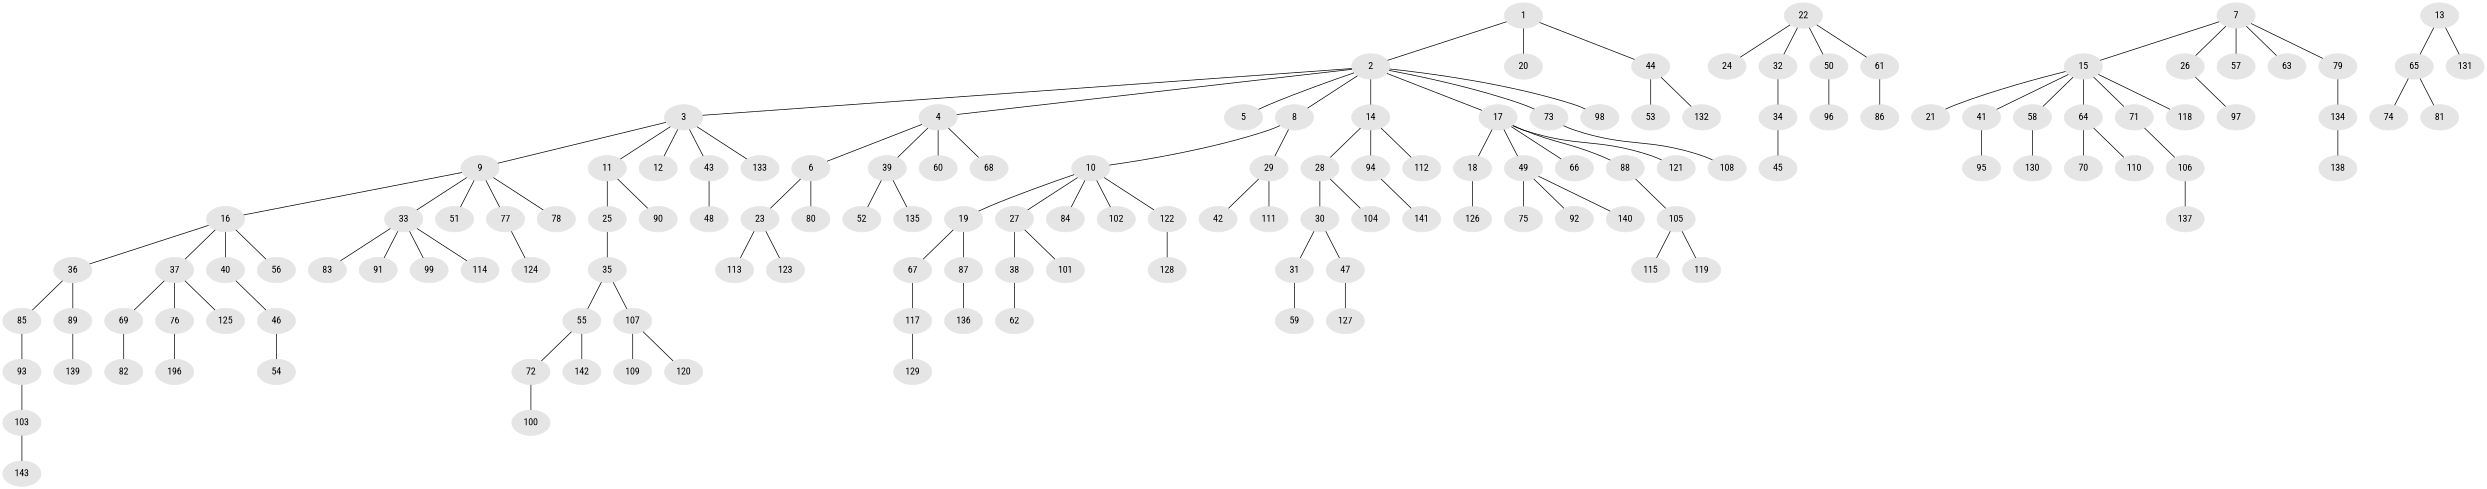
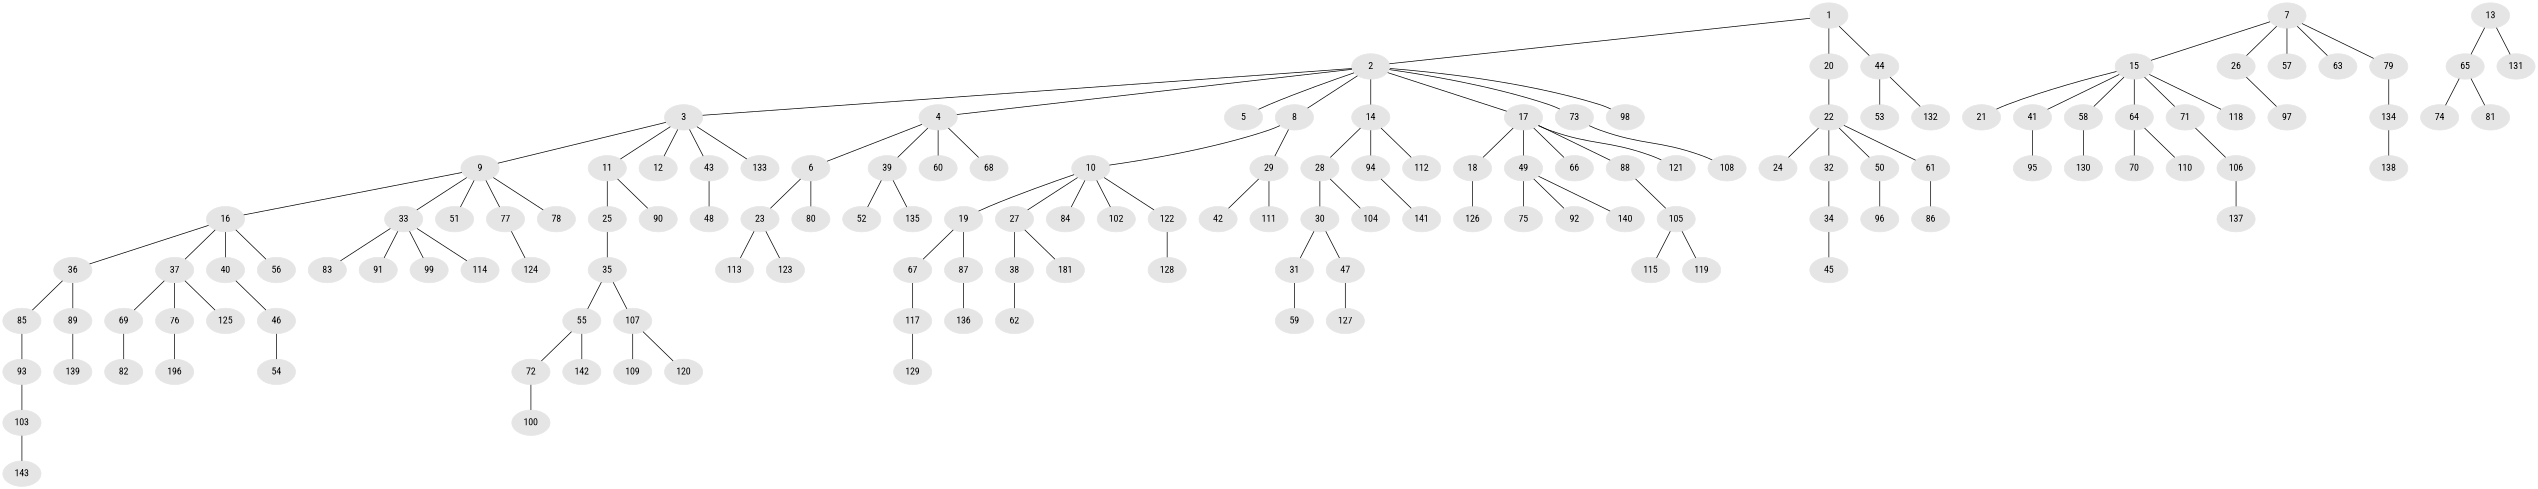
edge "20" -- "22": added
node "101": label "101" -> "181"
